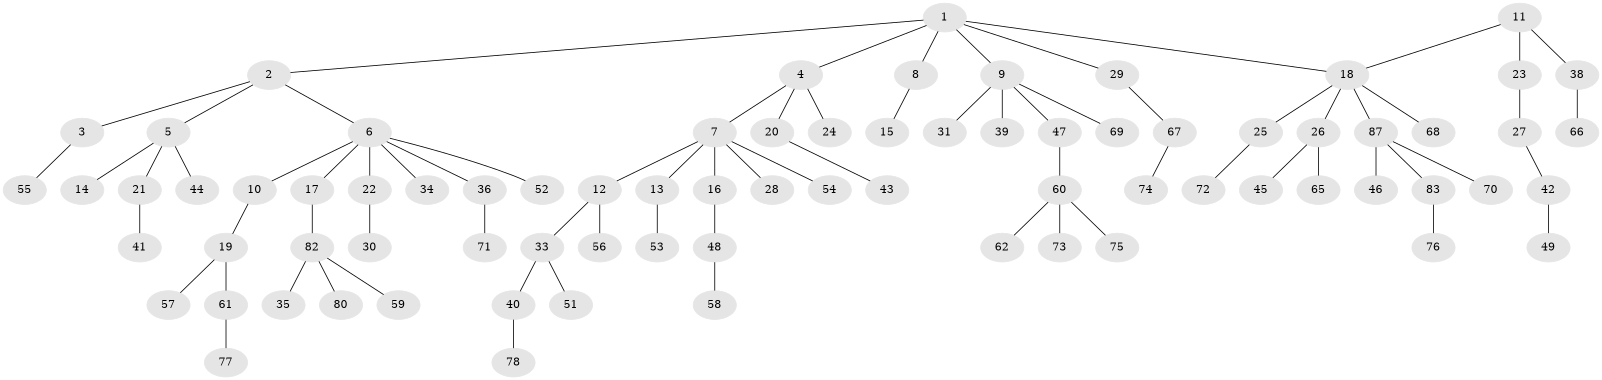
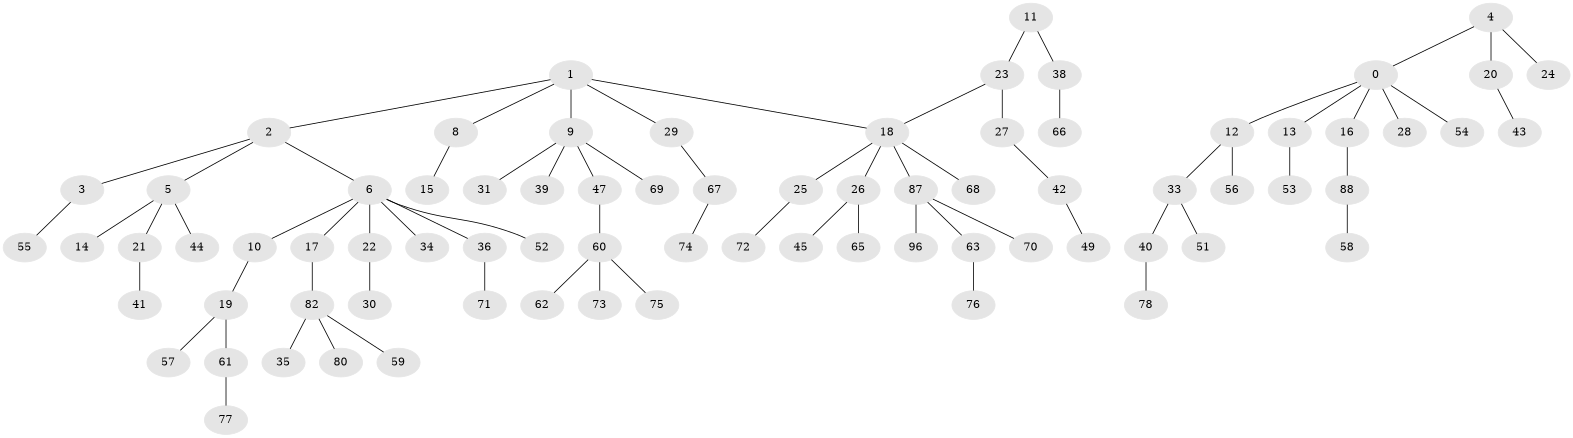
edge "1" -- "4": removed
edge "11" -- "18": now "23" -- "18"
node "7": label "7" -> "0"
node "46": label "46" -> "96"
node "83": label "83" -> "63"
node "48": label "48" -> "88"
